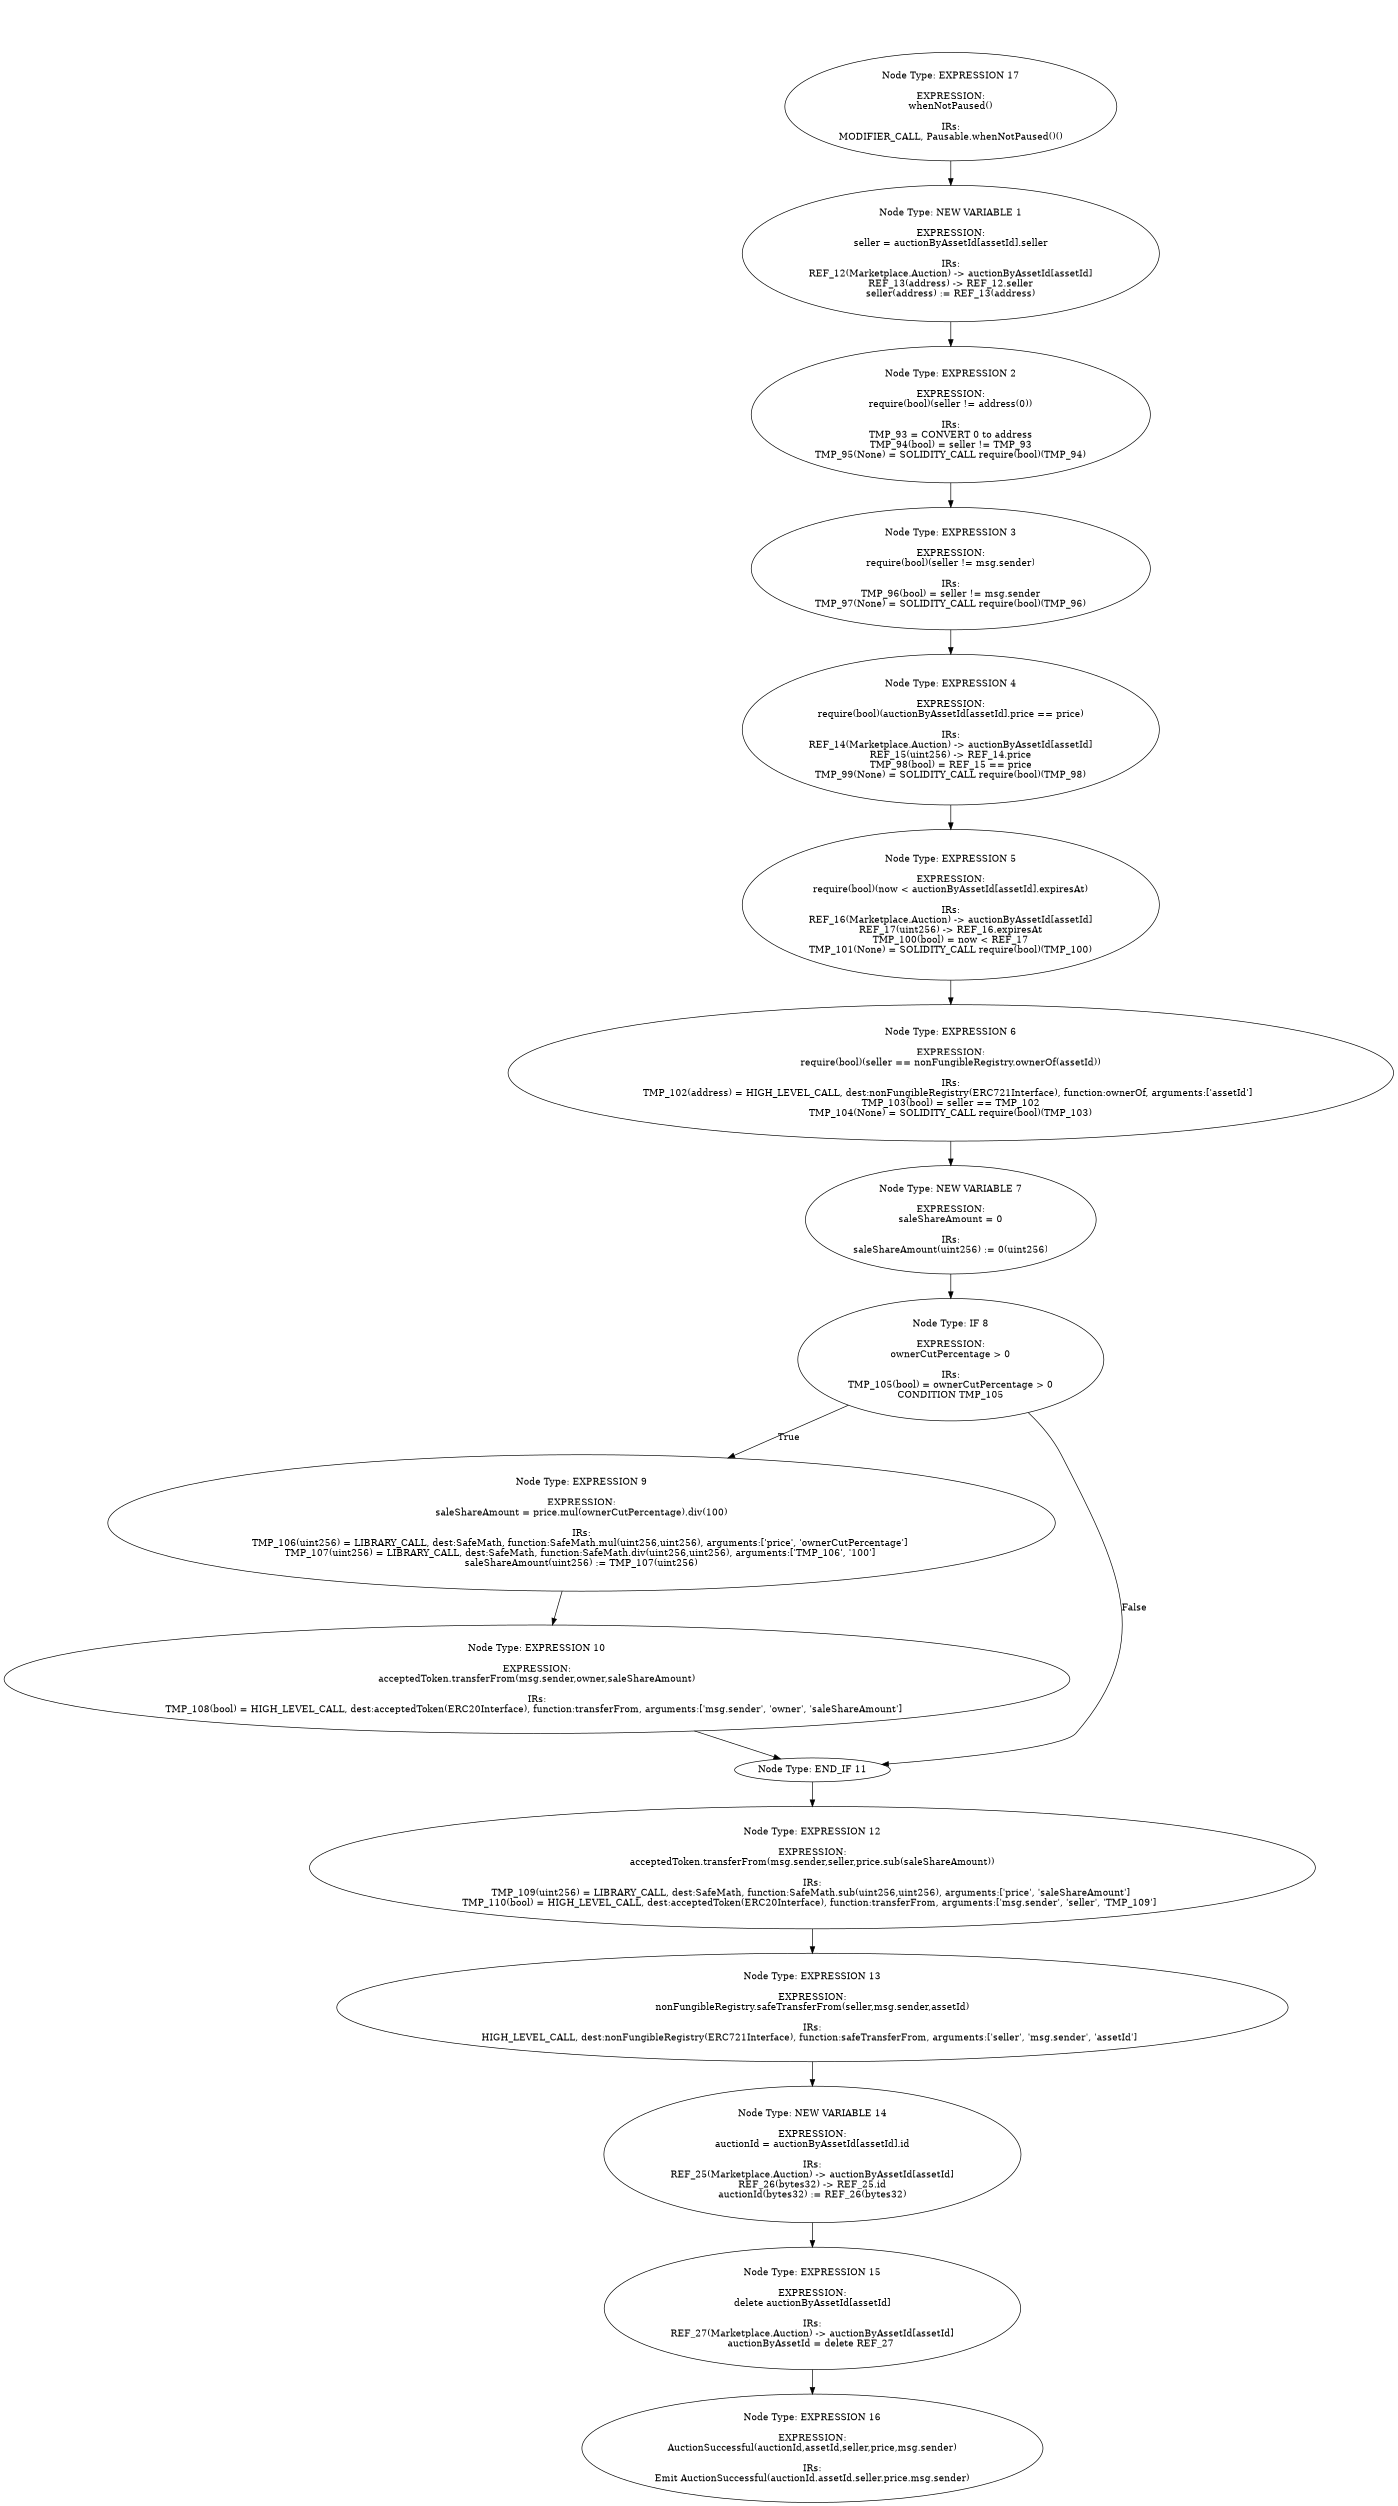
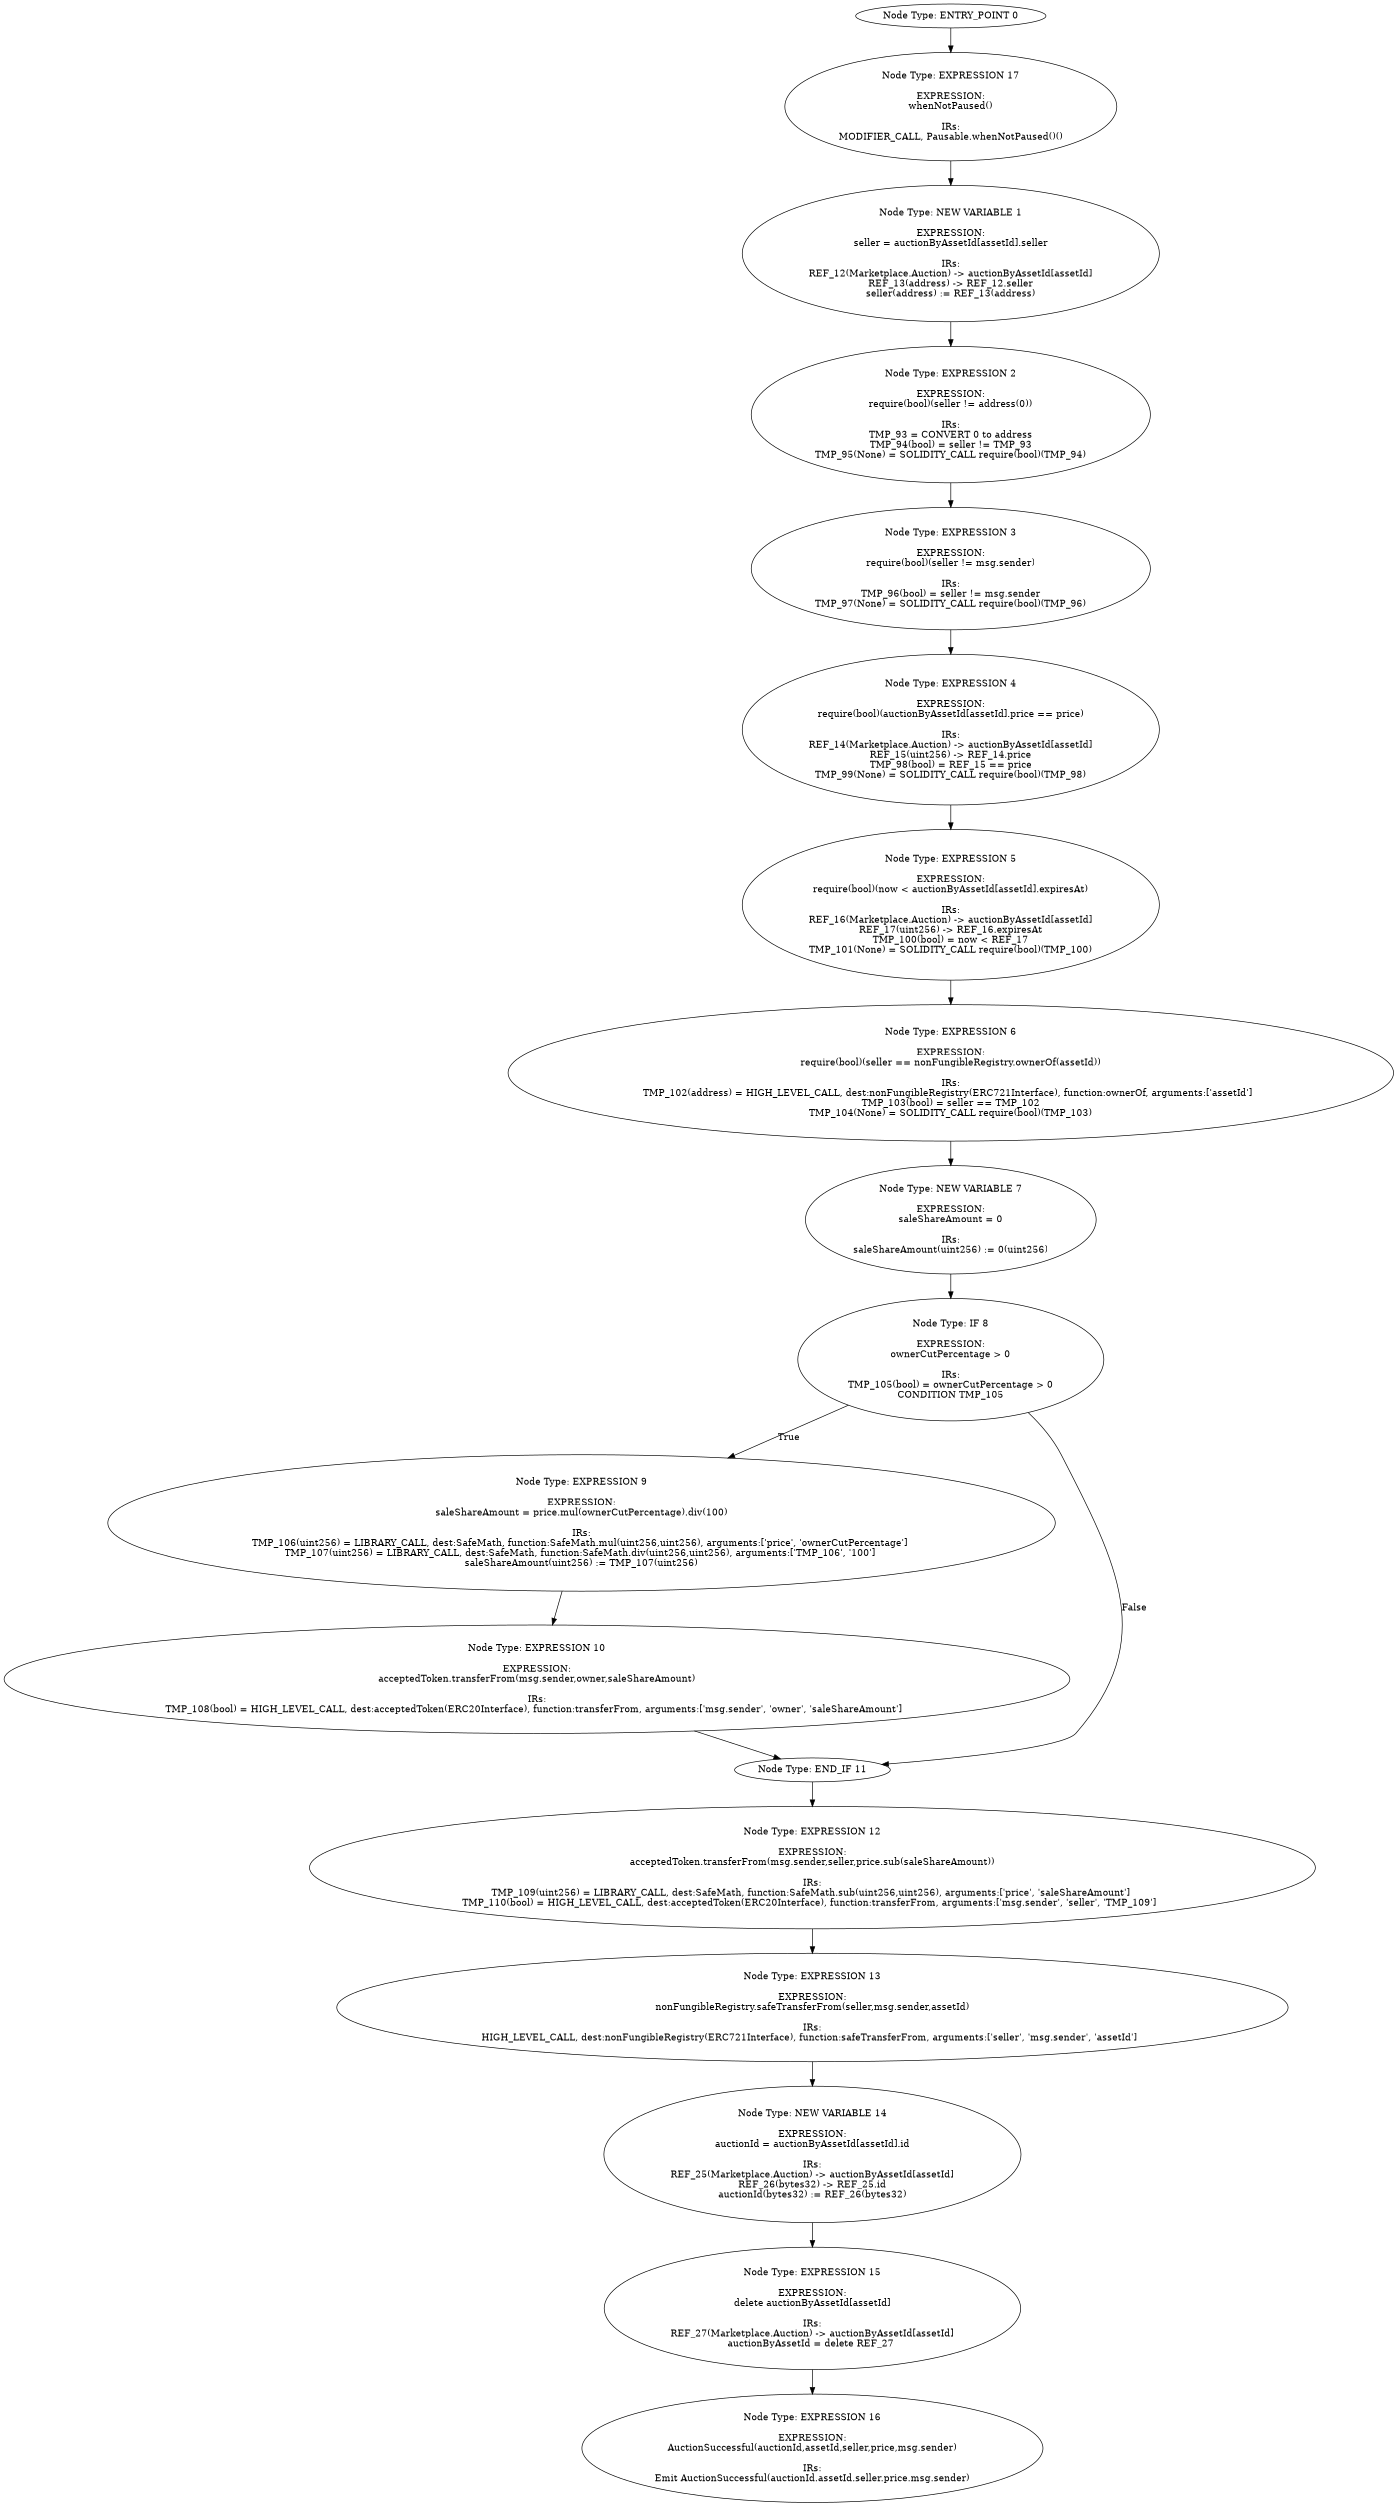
node "Node Type: ENTRY_POINT 0": added
